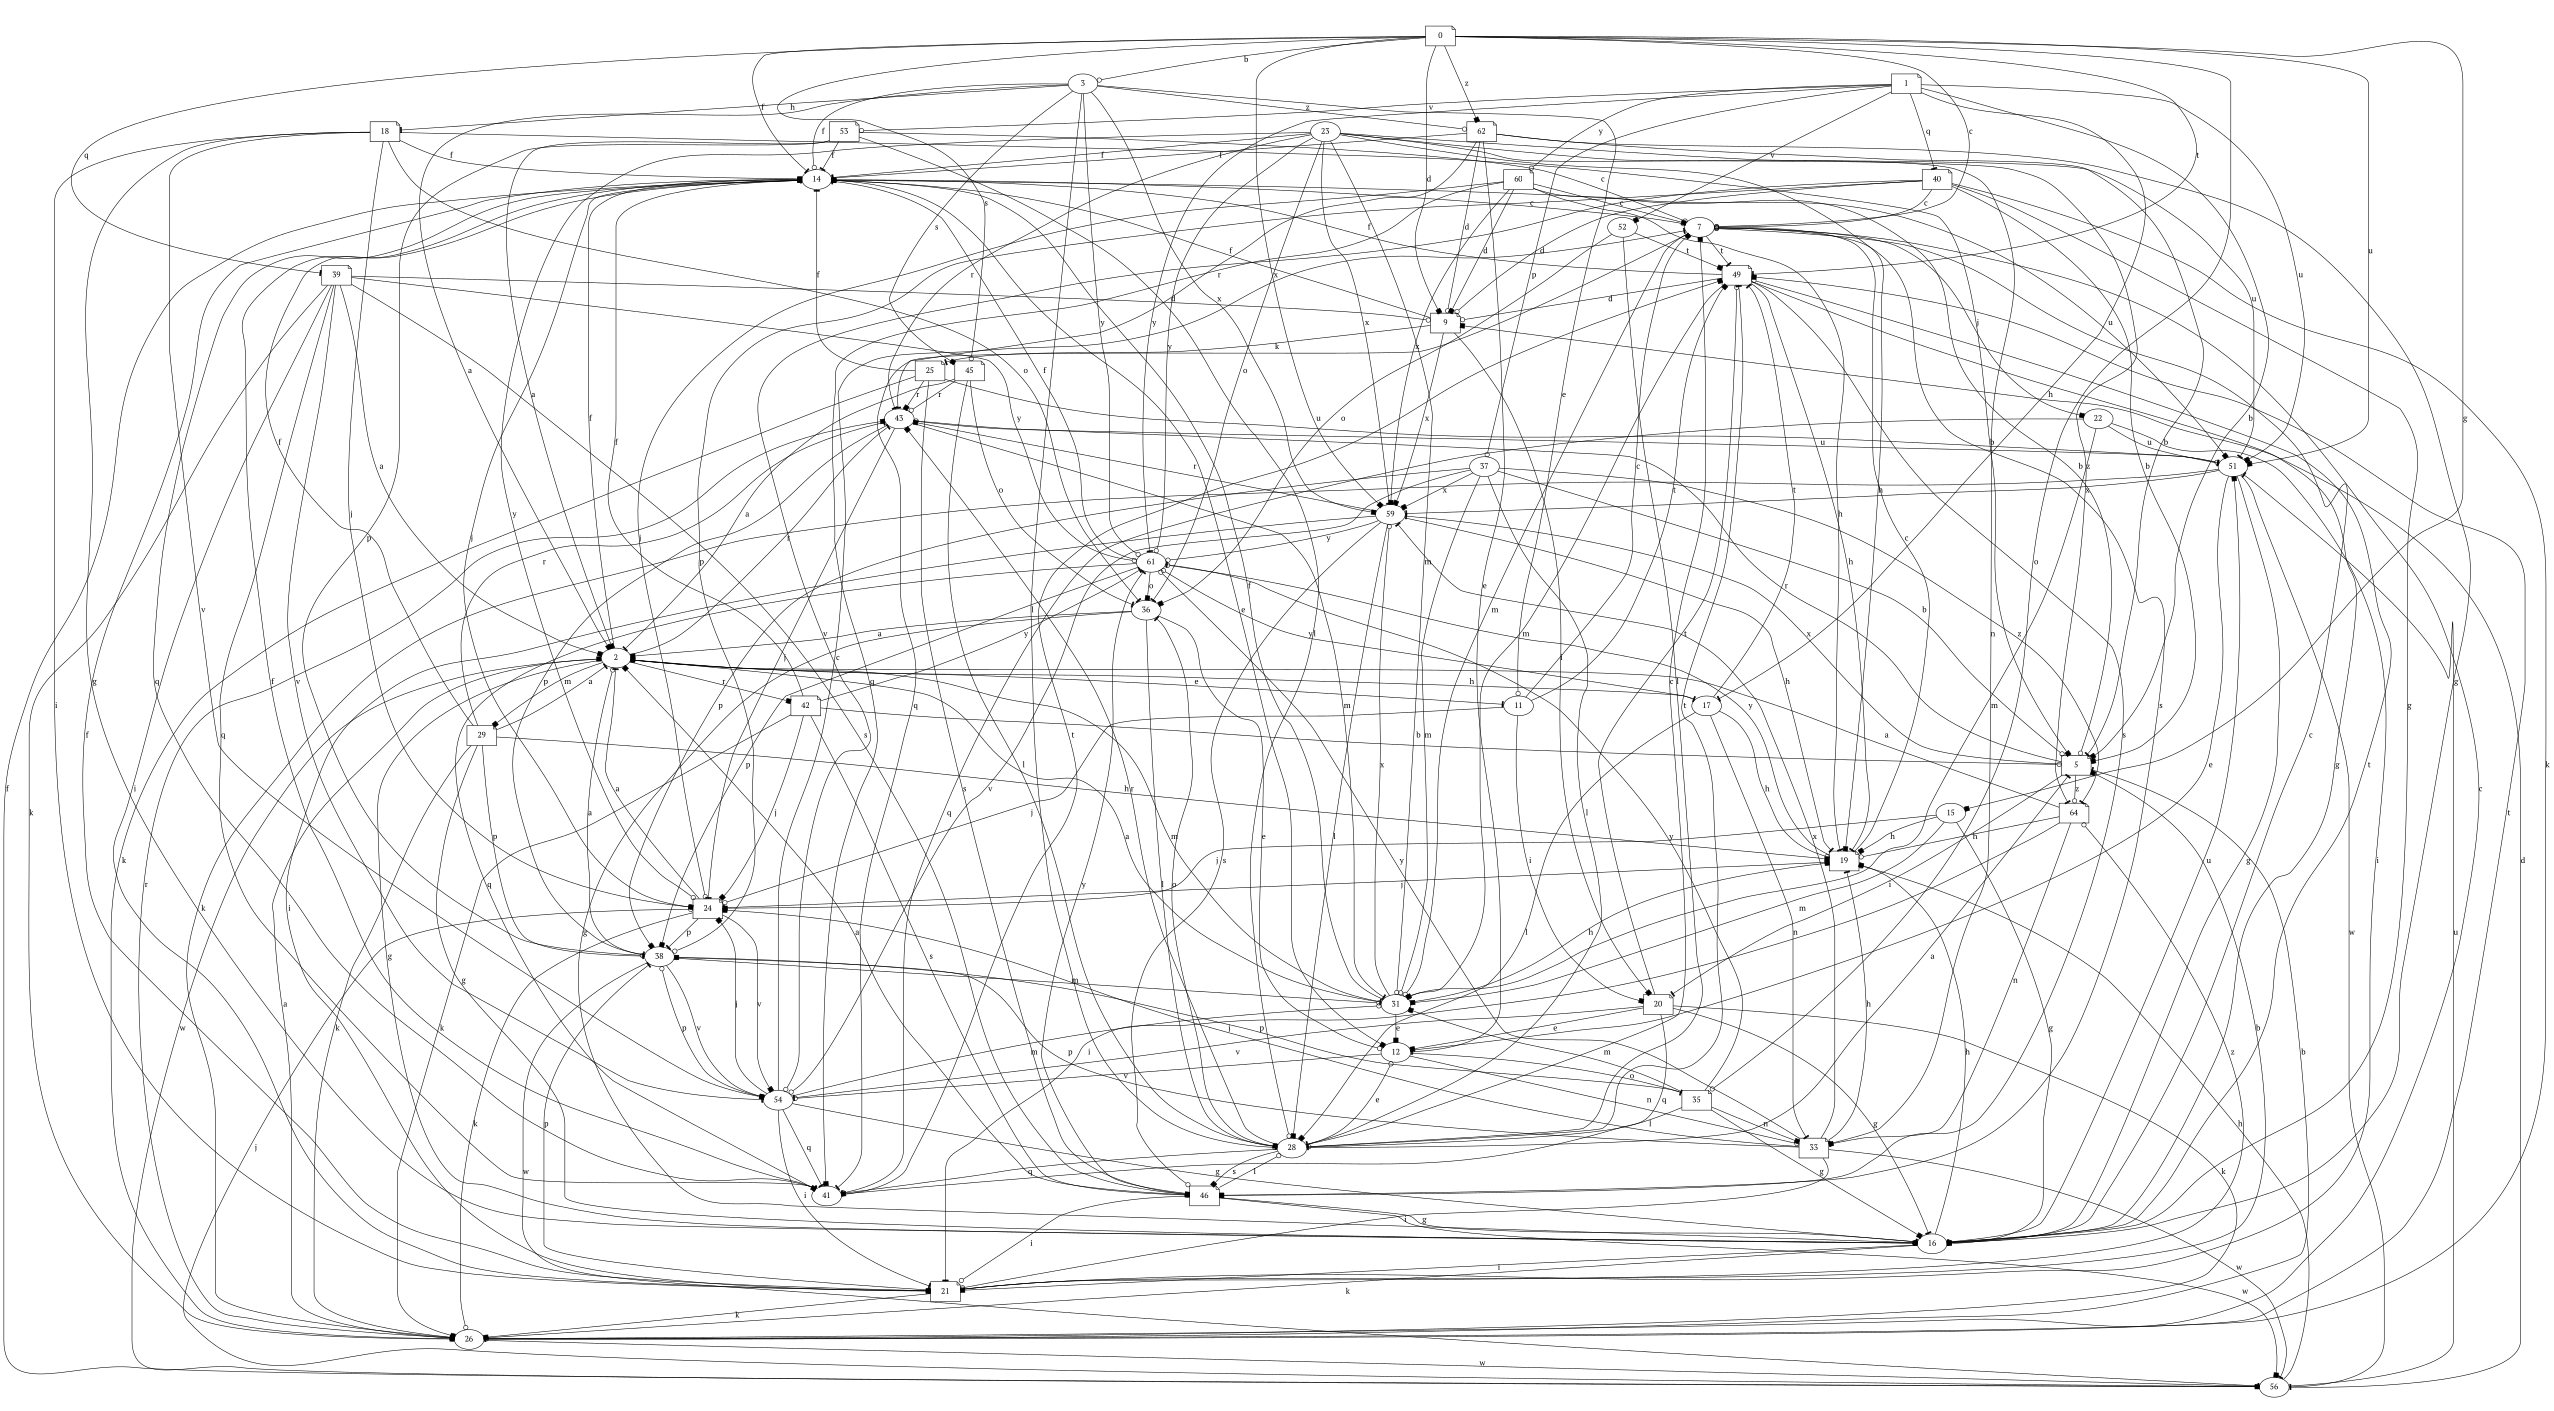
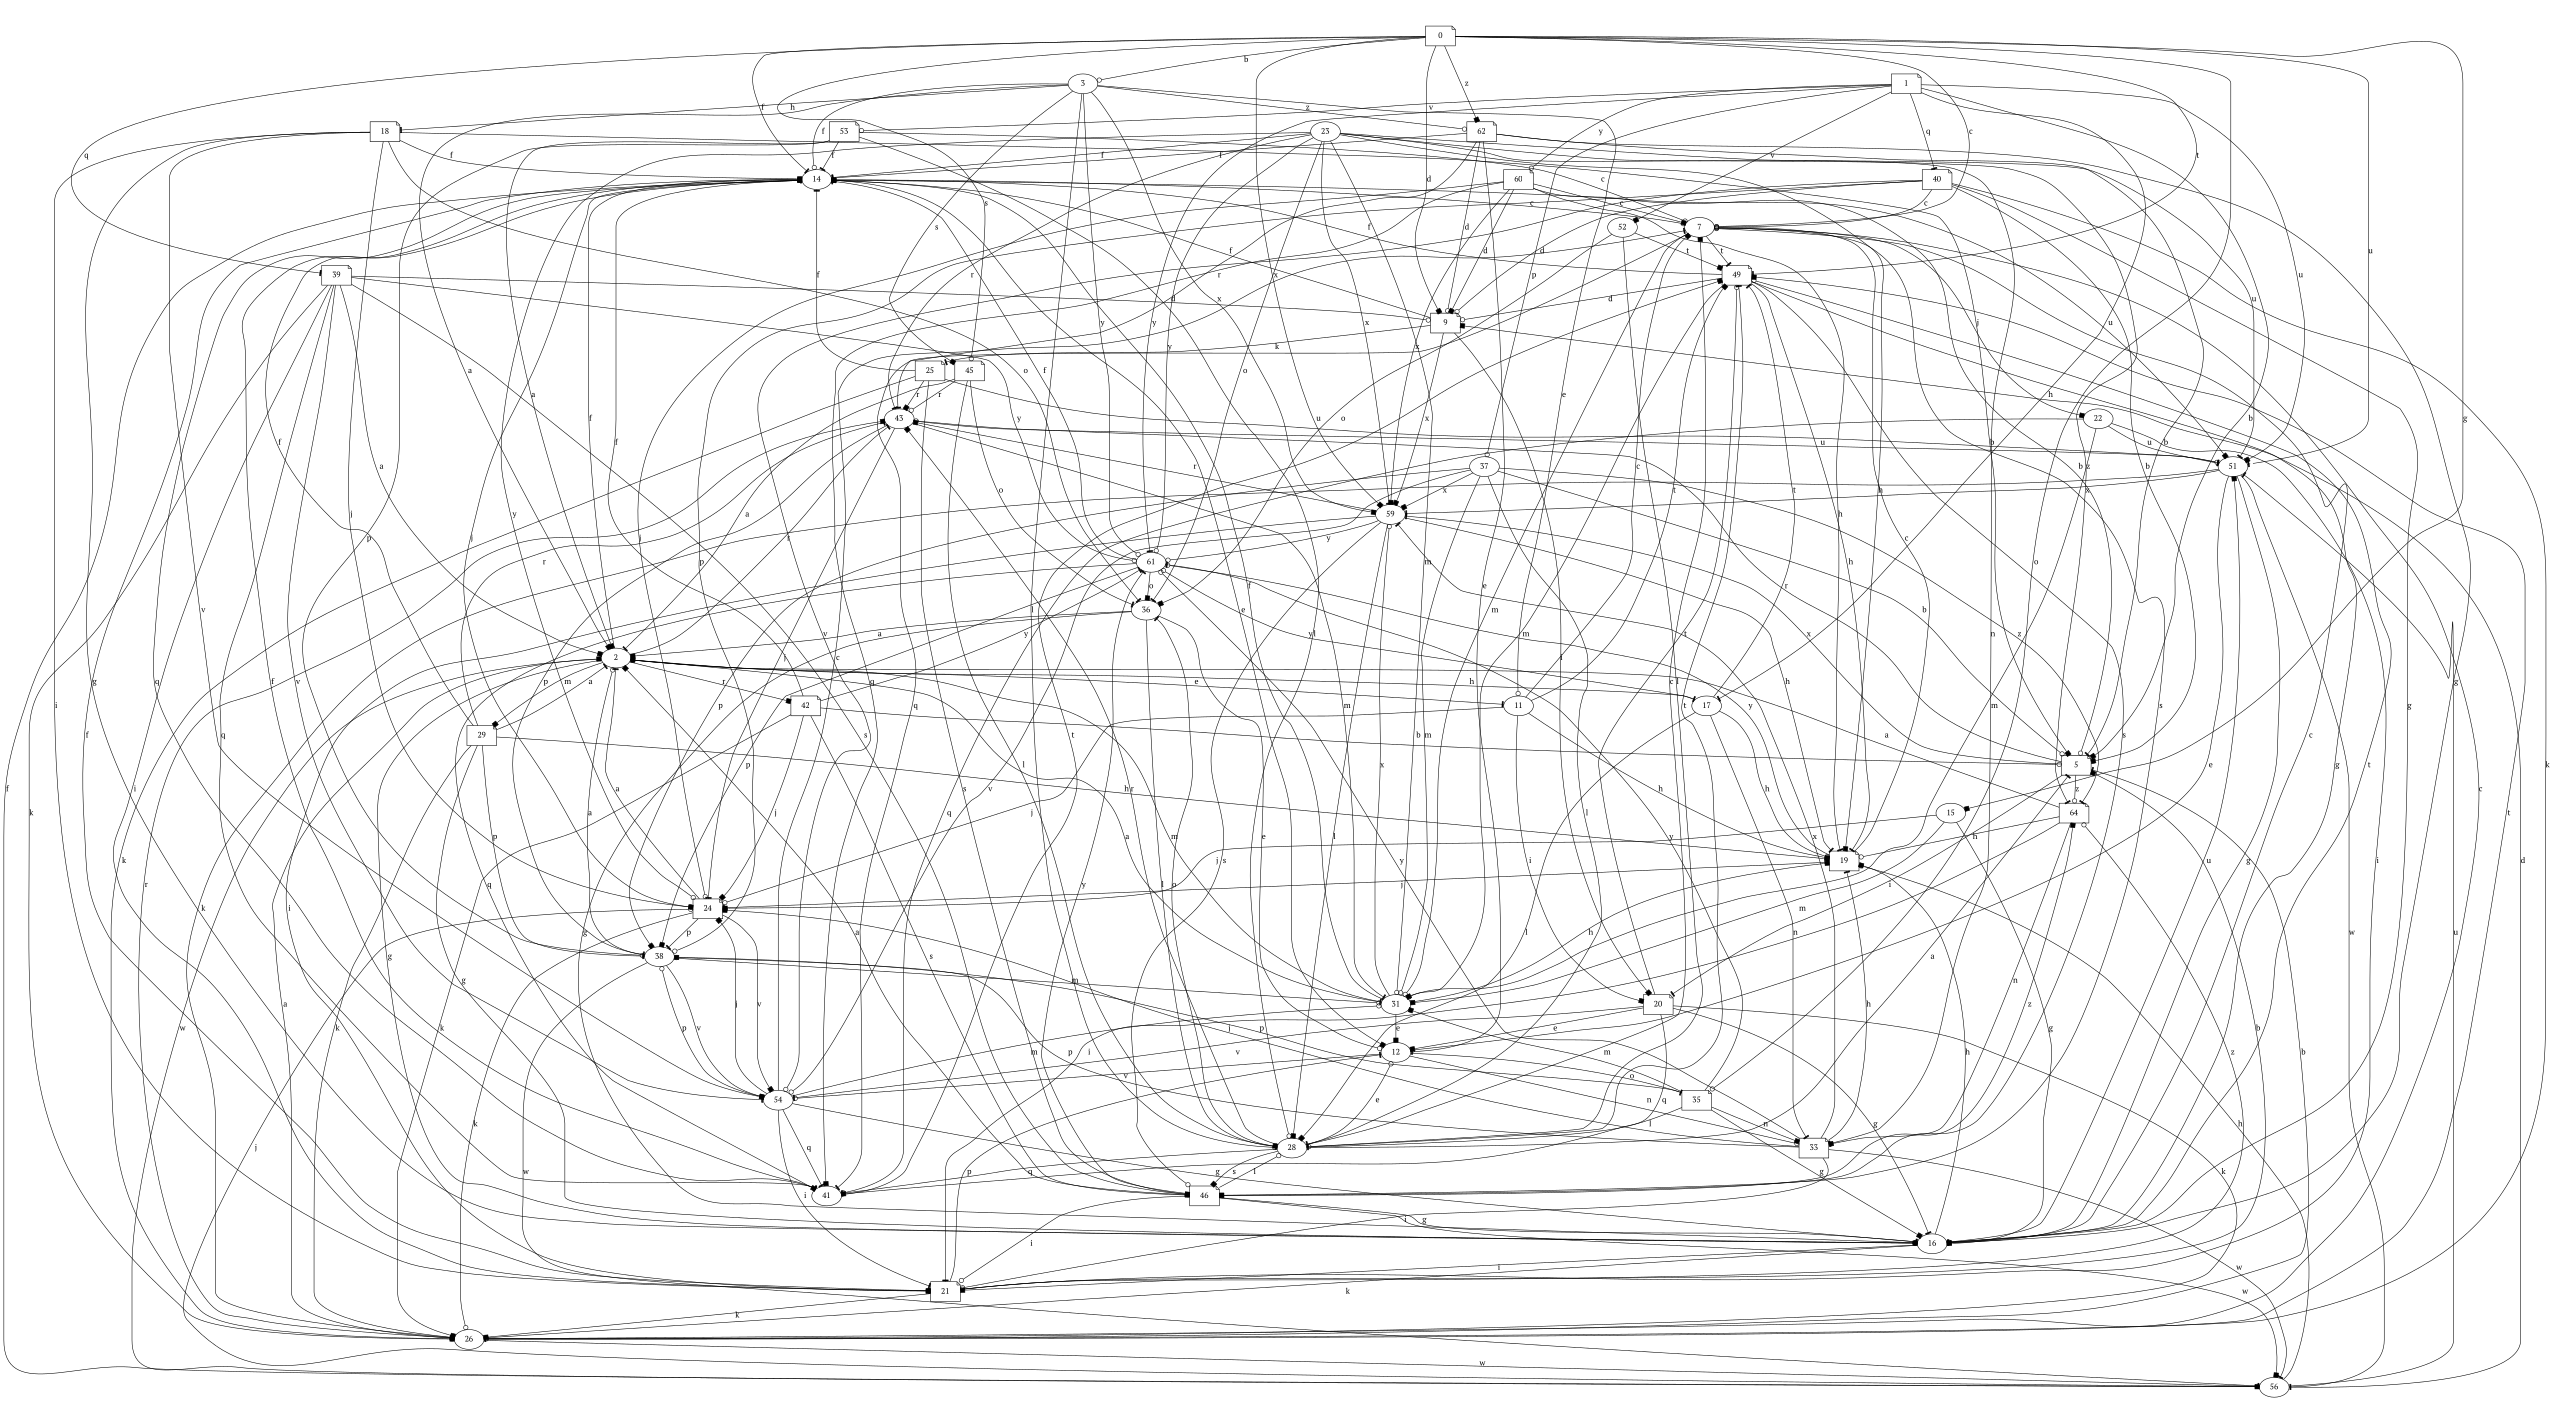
edge "0" -> "51": arrowhead box -> tee
edge "15" -> "19": now "11" -> "19"
edge "46" -> "64": added, label "z"
edge "21" -> "38": now "21" -> "12"
